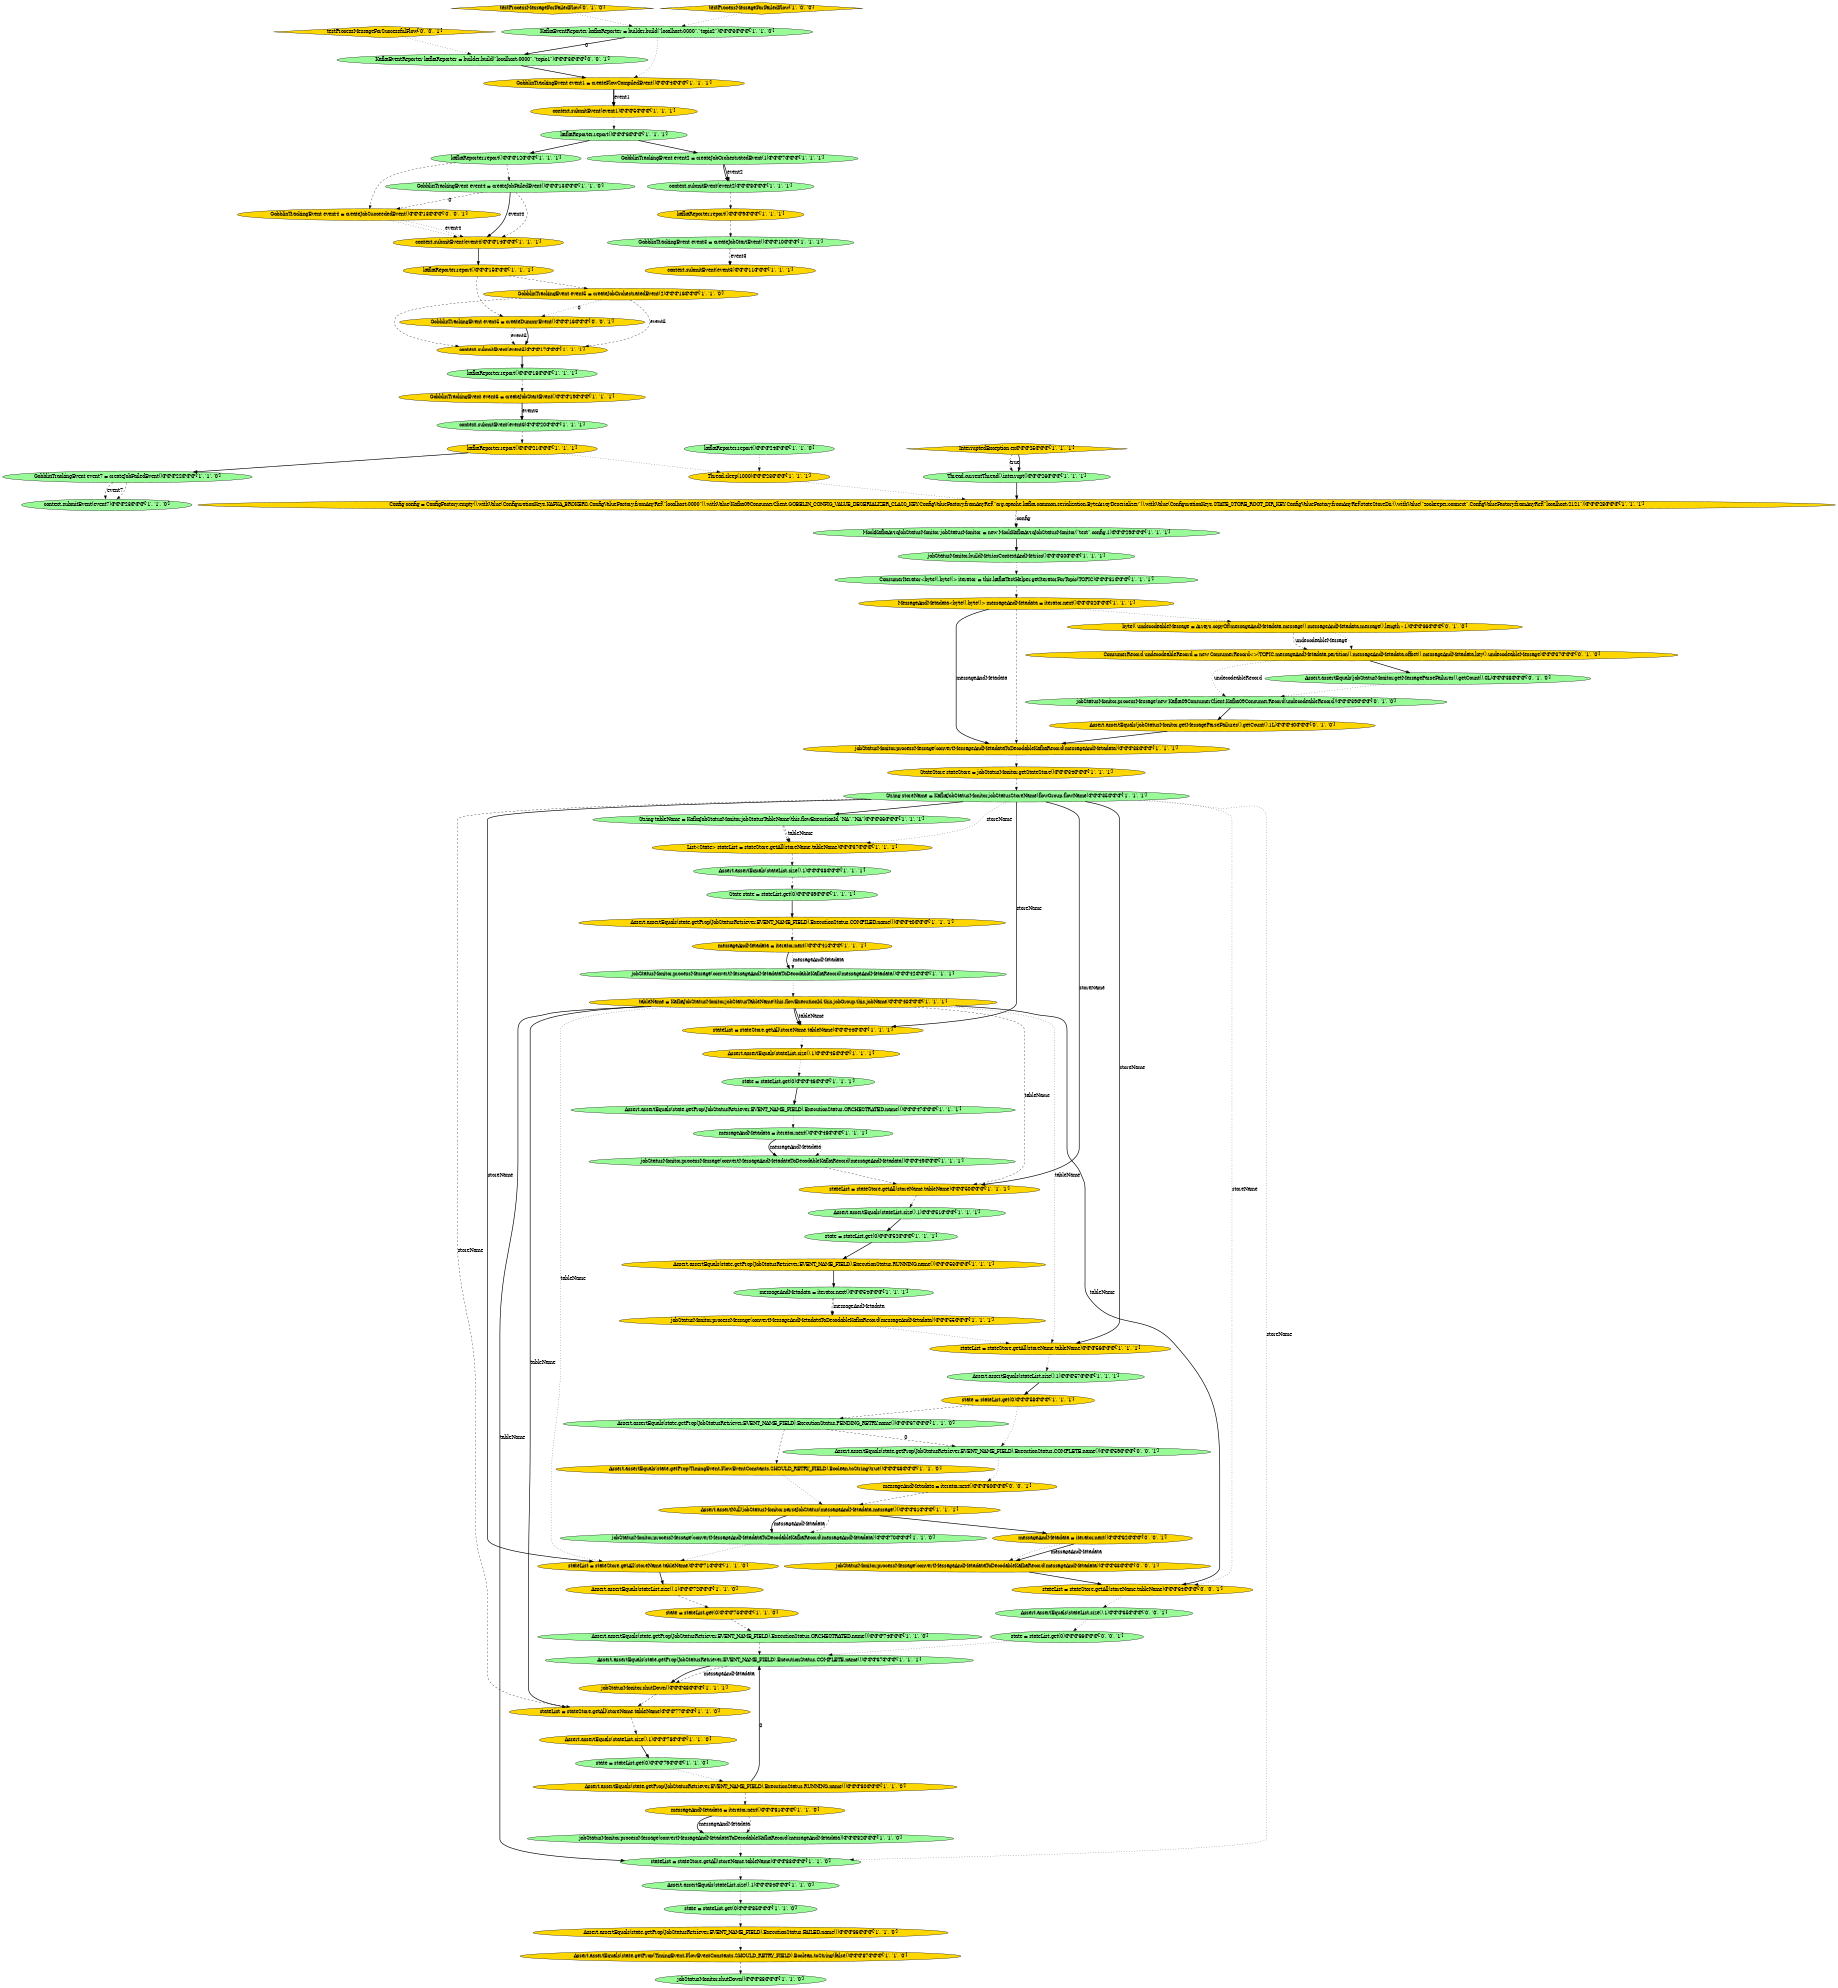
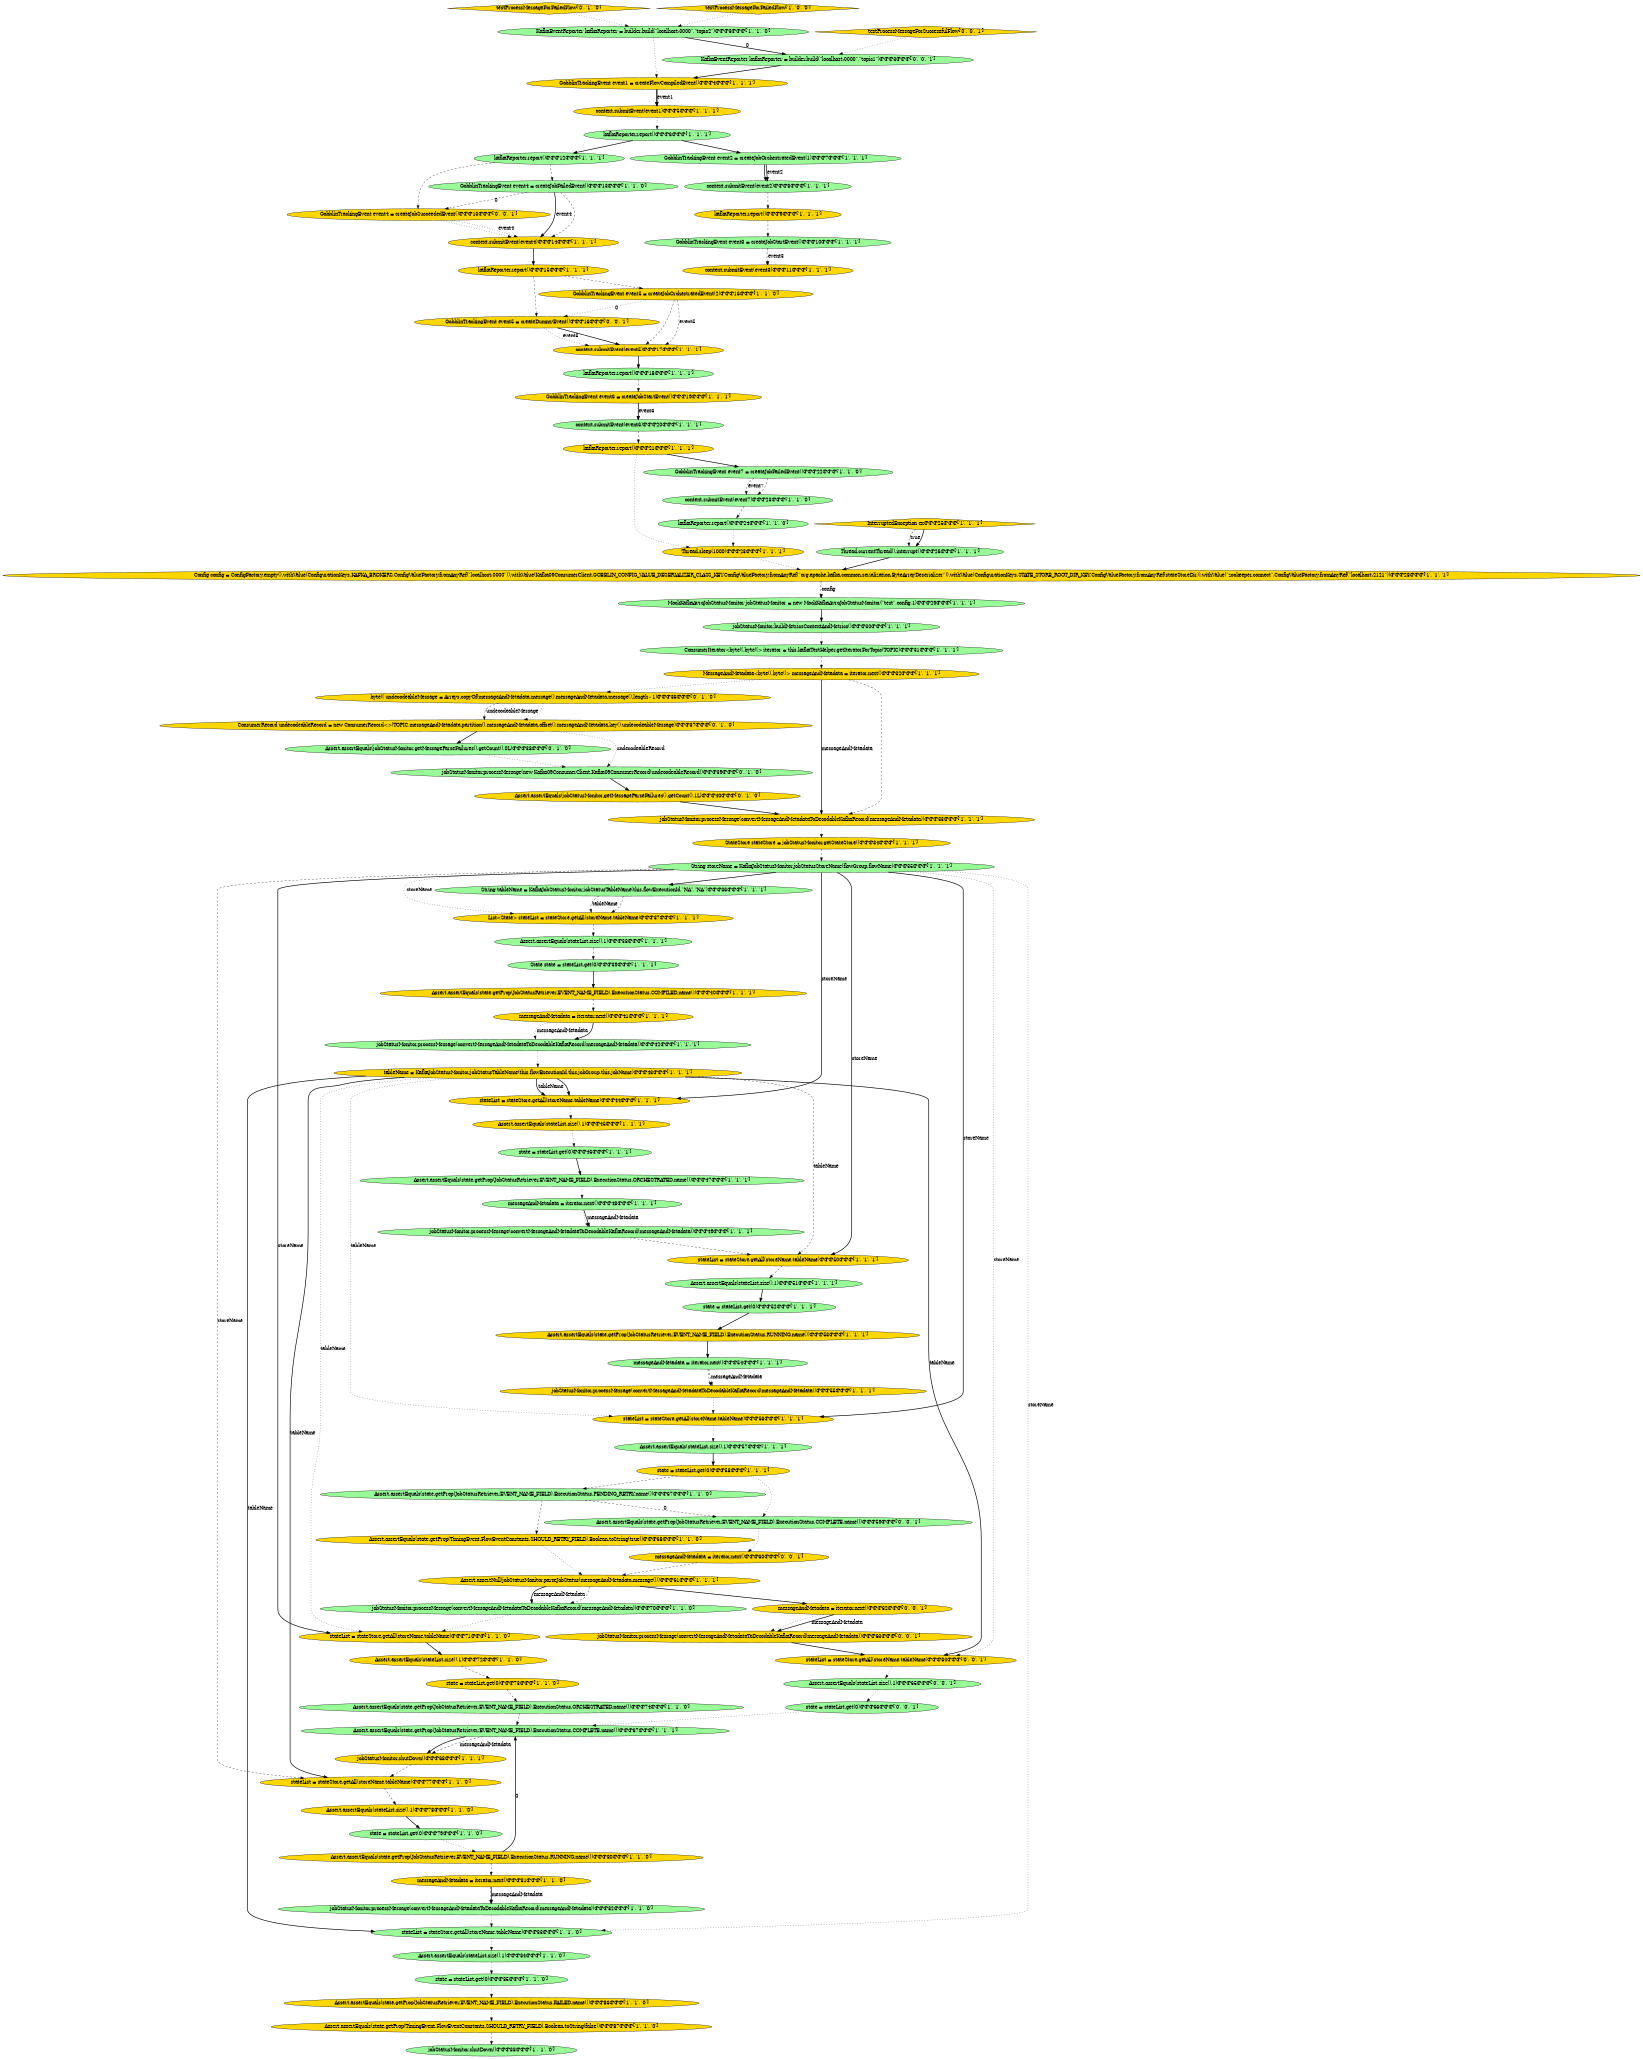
edge "context.submitEvent(event7)@@@23@@@['1', '1', '0']" -> "kafkaReporter.report()@@@24@@@['1', '1', '0']": added
